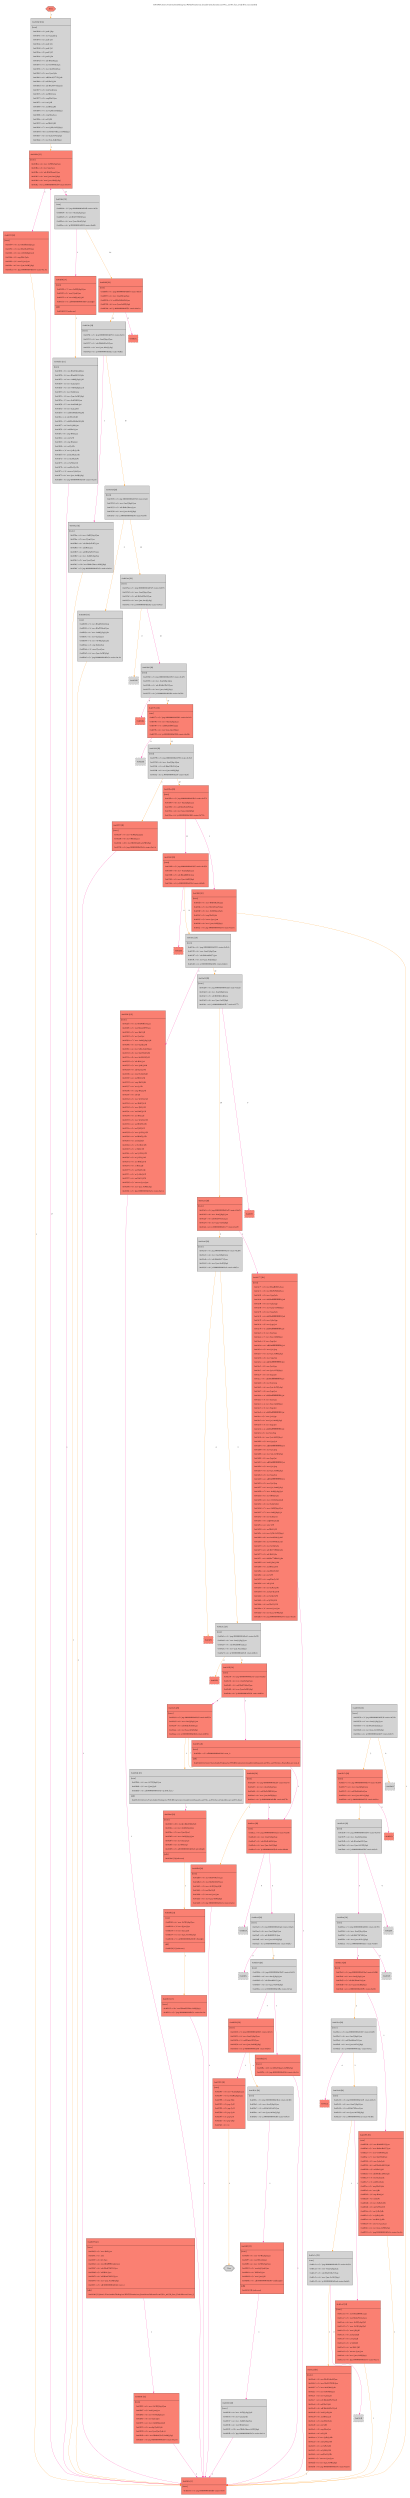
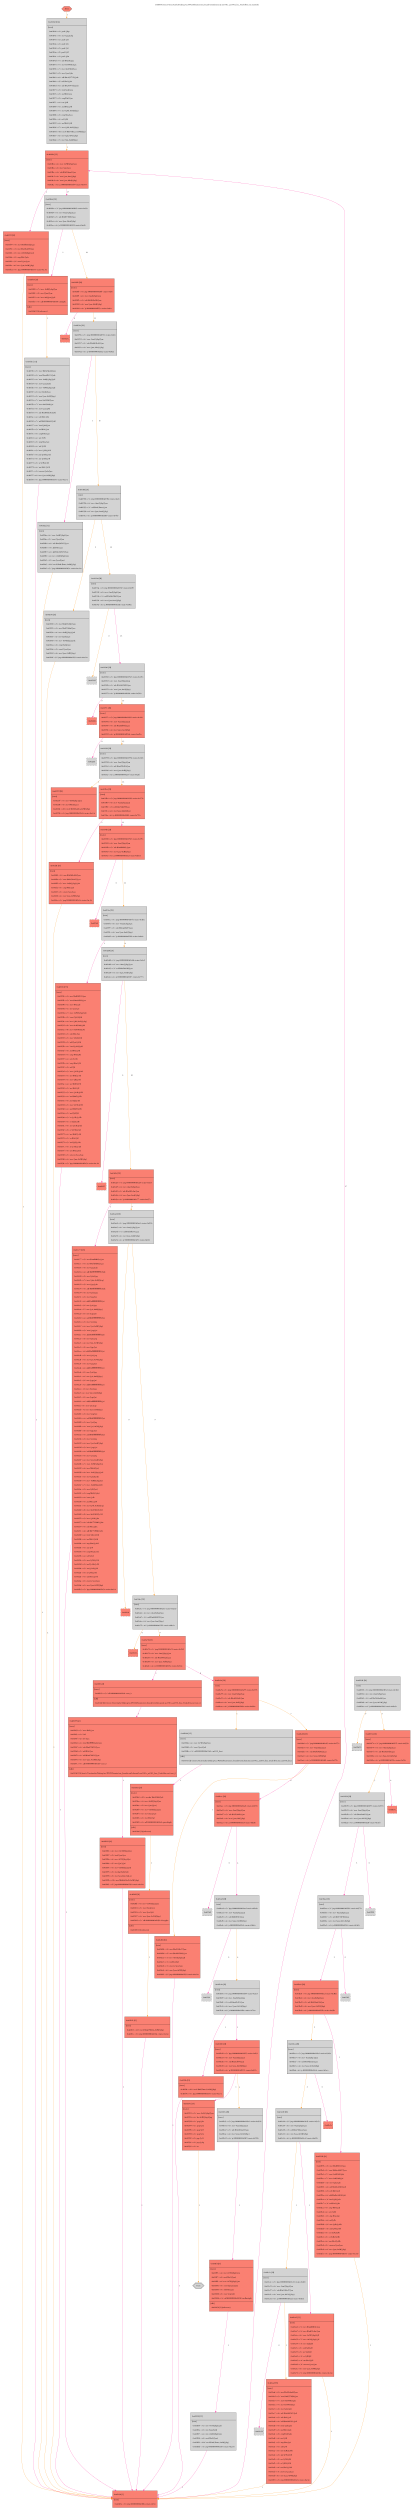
edge "0x40227f [28]" -> "0x402454 [5]": removed, label "1"
edge "0x402054 [5]" -> "0x401acc [28]": now "0x402054 [5]" -> "0x402059 [40]"
